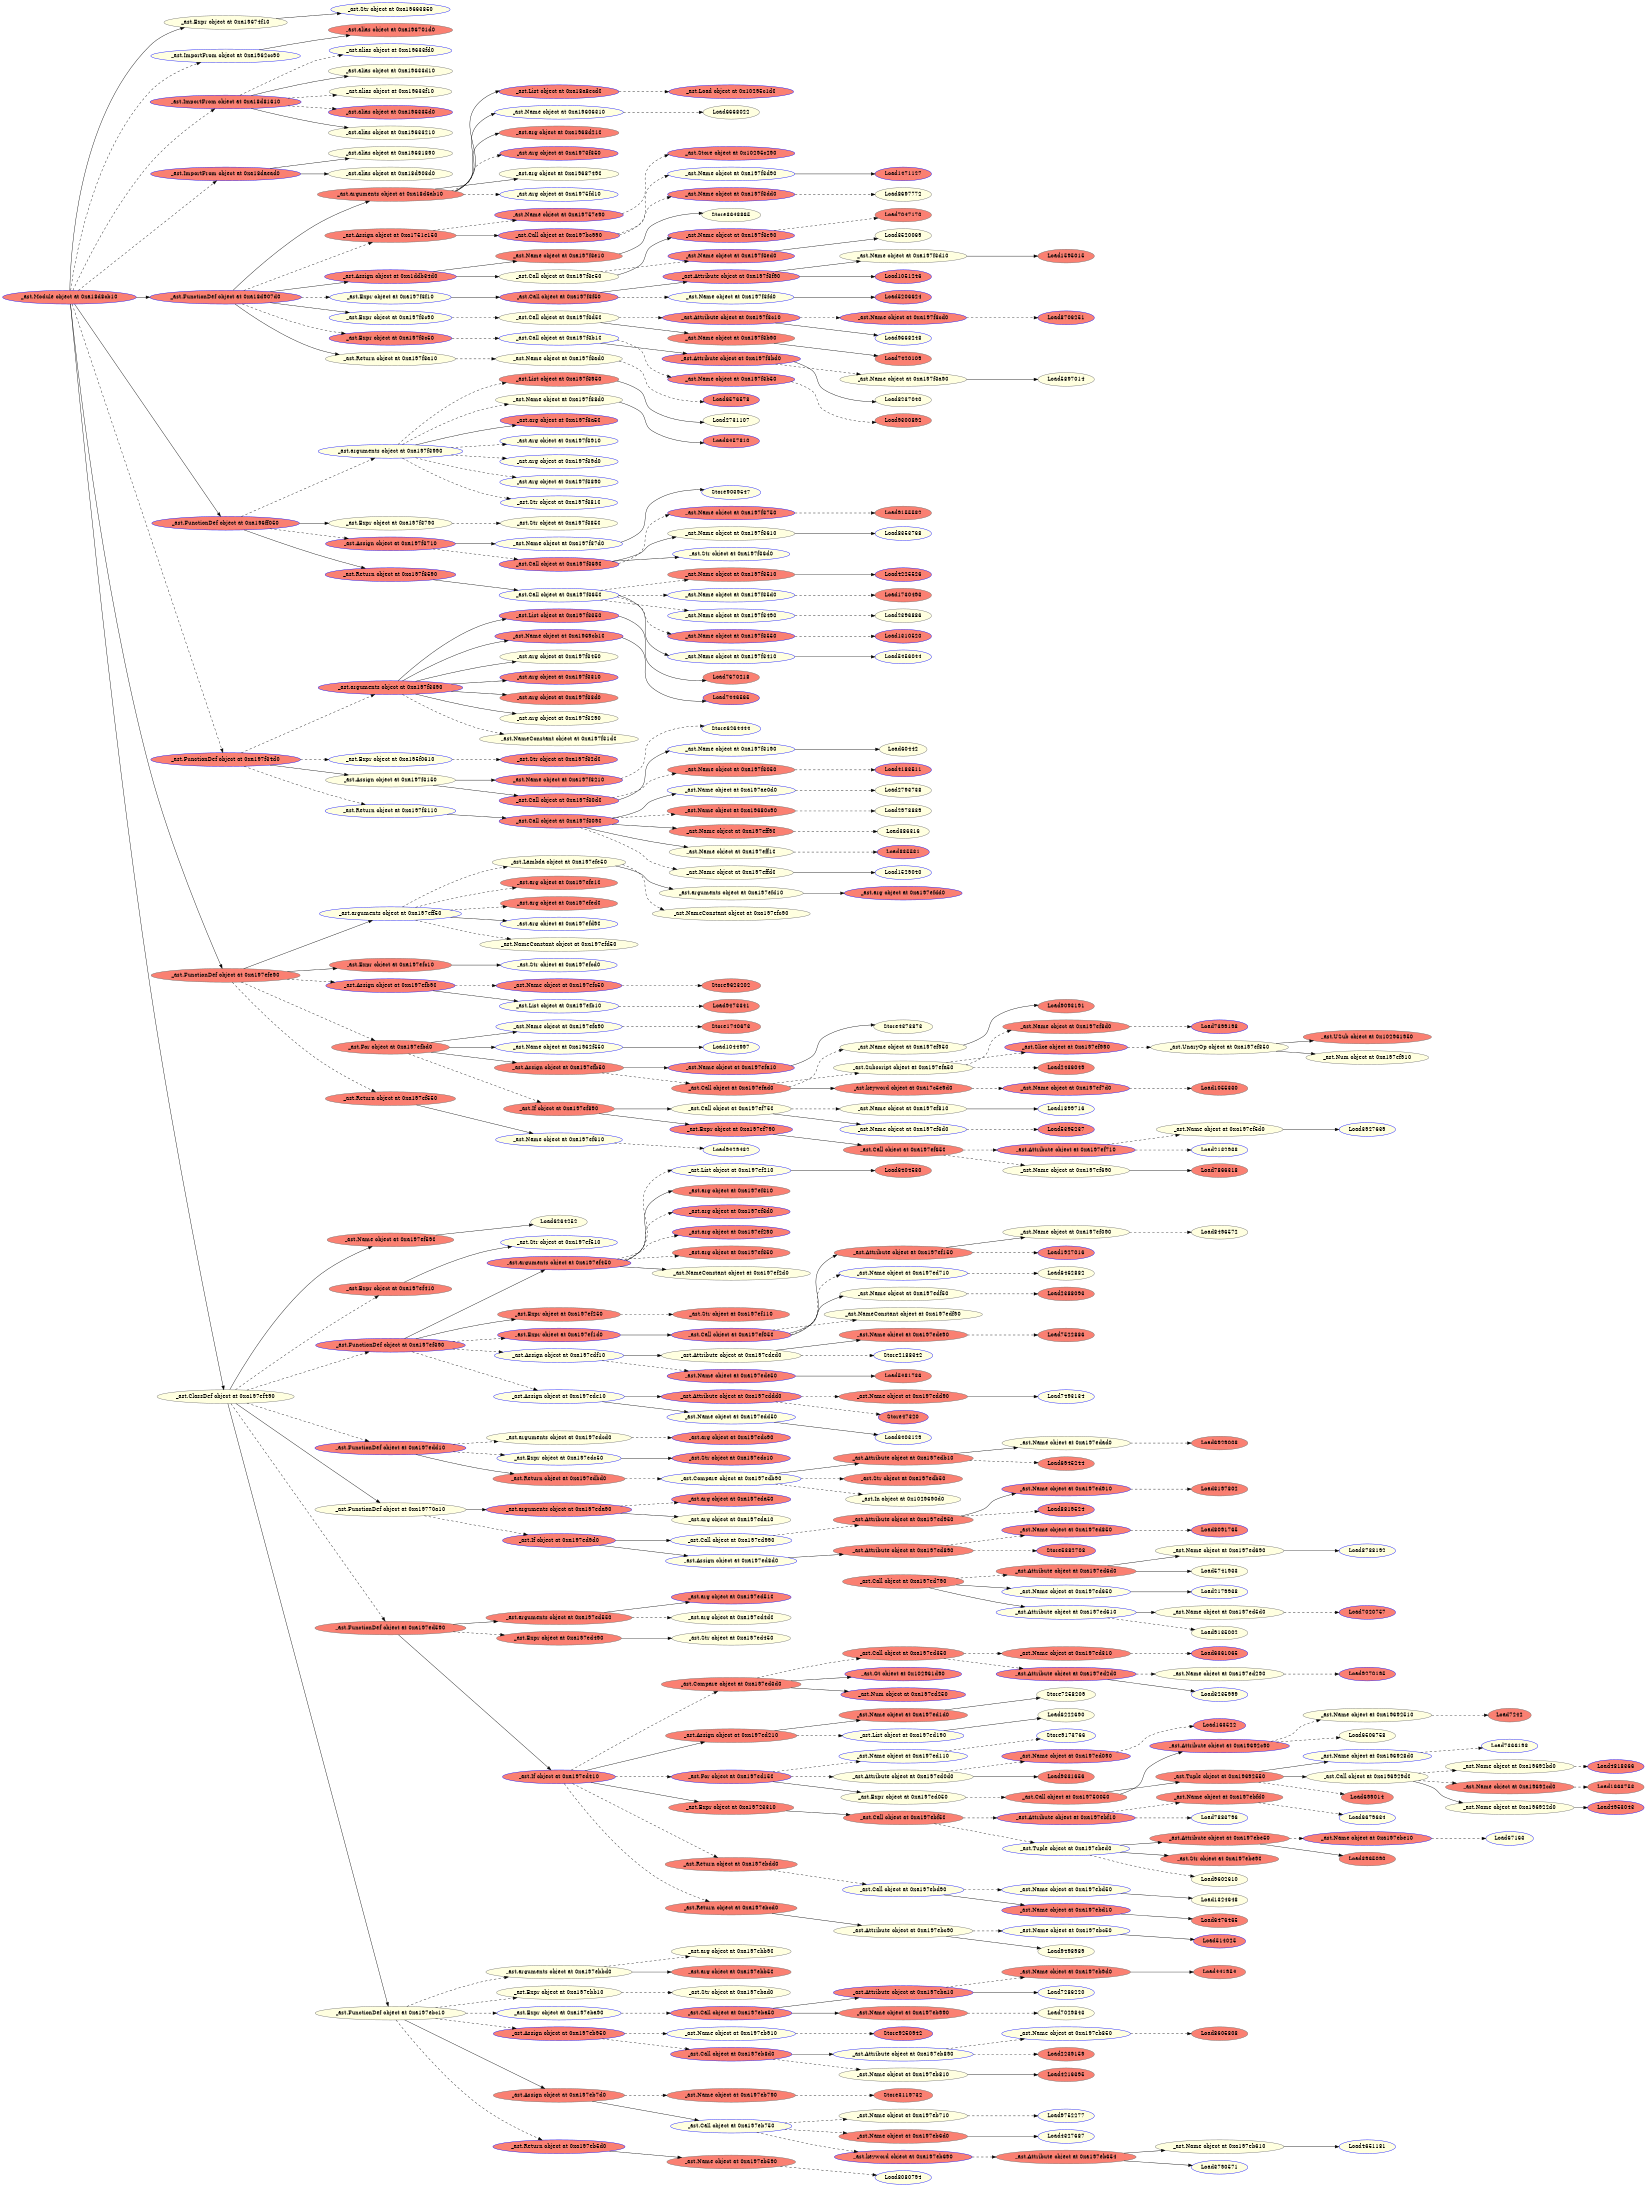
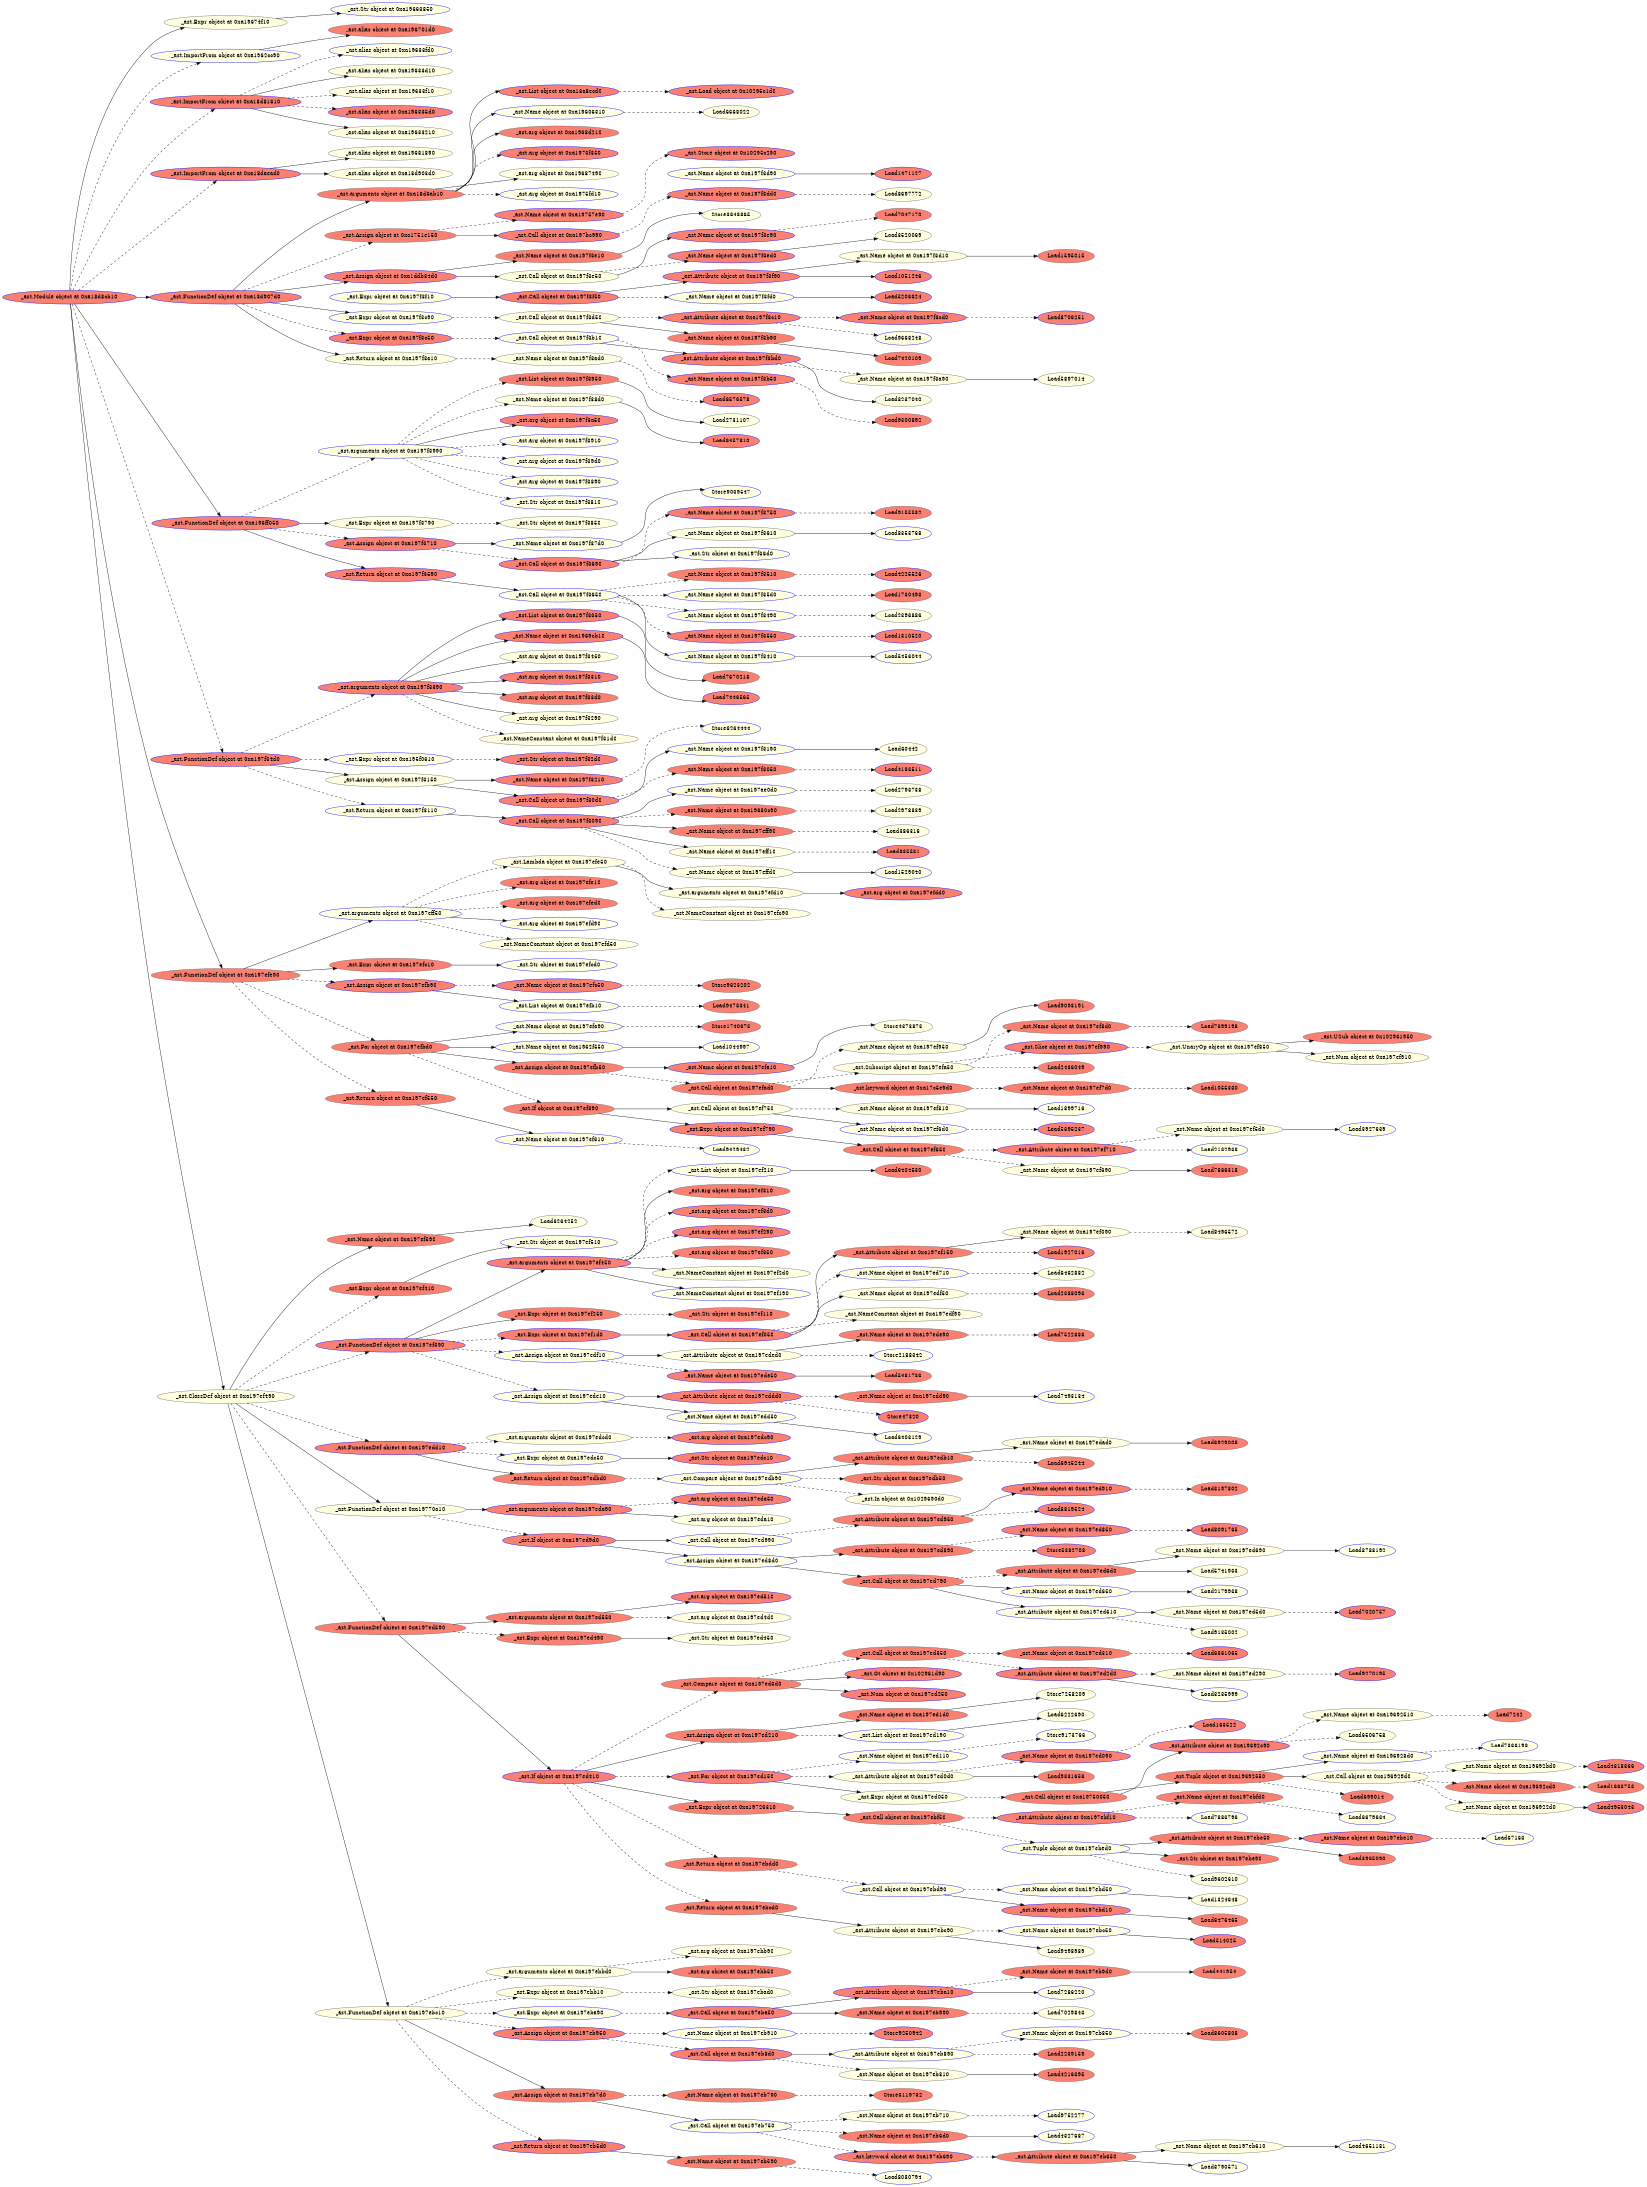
edge "_ast.Call object at 0xa197bc990" -> "_ast.Name object at 0xa197f3d90": removed
edge "_ast.FunctionDef object at 0xa18d907d0" -> "_ast.Expr object at 0xa197f3f10": removed
edge "_ast.Attribute object at 0xa197f3c10" -> "Load9668248": style solid -> dashed
edge "_ast.Name object at 0xa197f3510" -> "Load4225526": style solid -> dashed
node "Load7399198": color blue -> gray40
node "_ast.Name object at 0xa197ef7d0": color blue -> gray40
node "_ast.NameConstant object at 0xa197ef190": added
edge "_ast.Name object at 0xa197edad0" -> "Load6929008": style dashed -> solid
edge "_ast.Assign object at 0xa197ed8d0" -> "_ast.Call object at 0xa197ed790": added
edge "_ast.Call object at 0xa196929d0" -> "_ast.Name object at 0xa196922d0": style solid -> dashed
node "_ast.Attribute object at 0xa197eb654": label "_ast.Attribute object at 0xa197eb654" -> "_ast.Attribute object at 0xa197eb650"
